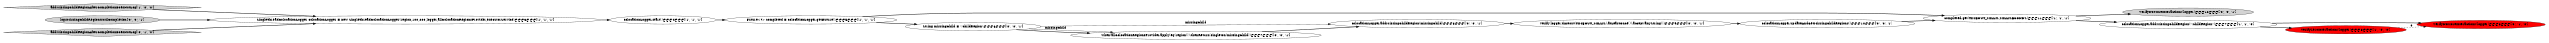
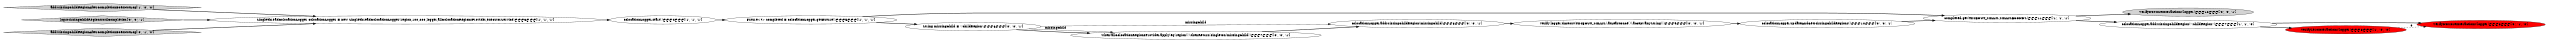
node "logsMissingChildRegionUntilCompletion['0', '0', '1']": shape ellipse -> diamond
